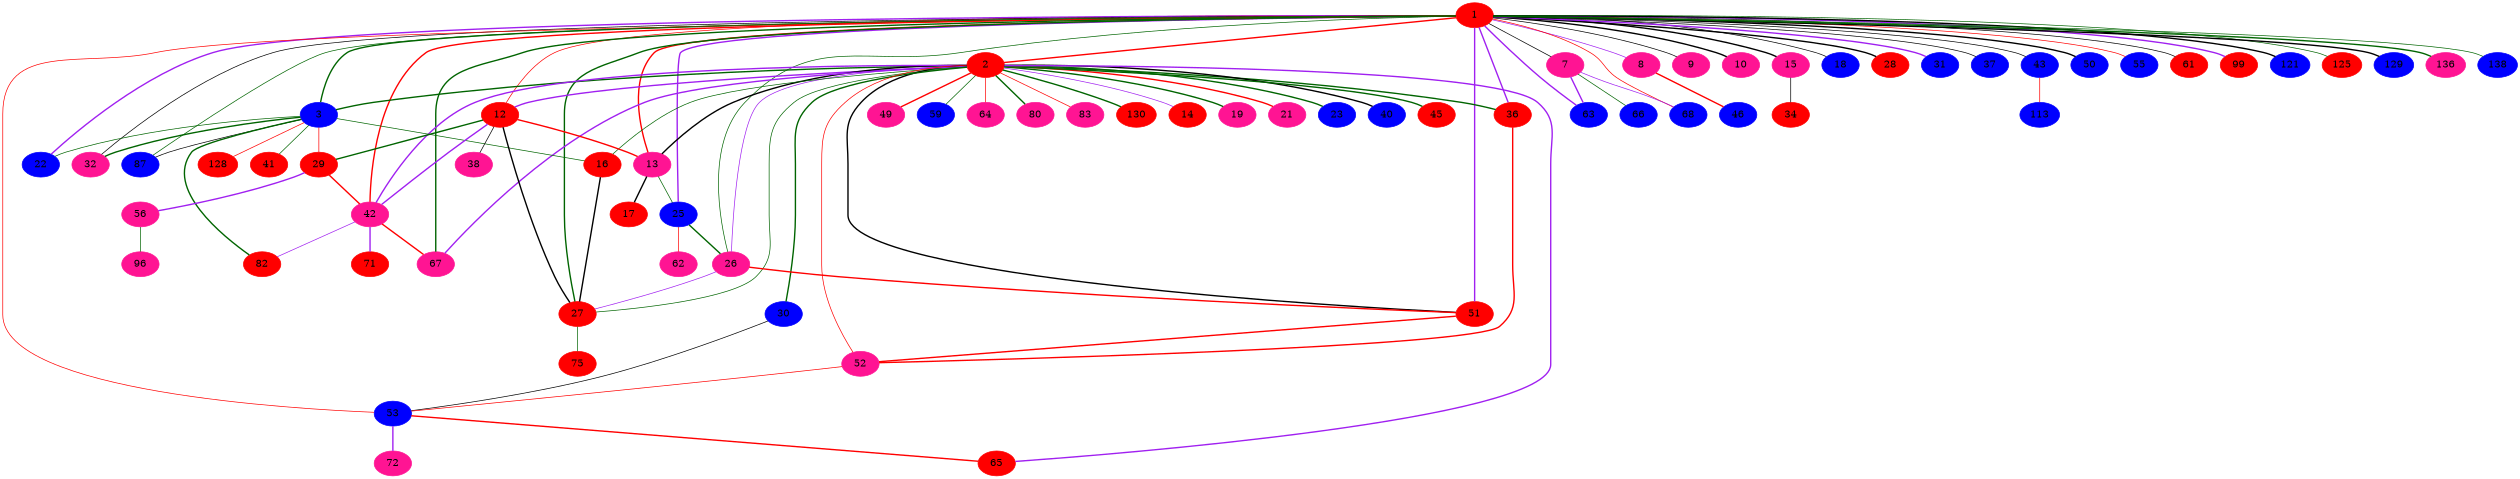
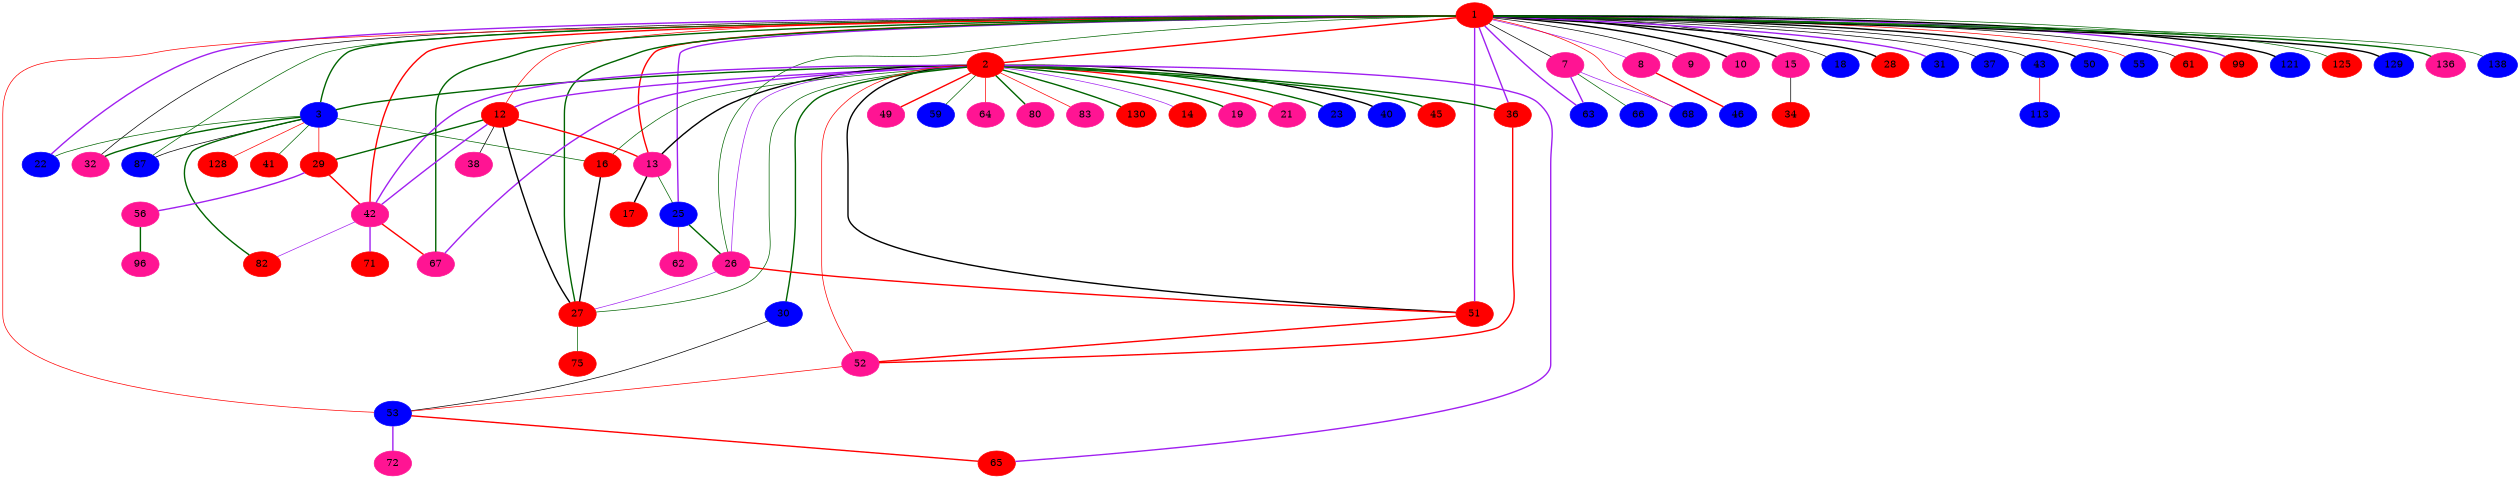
edge "56" -- "96": style solid -> bold
